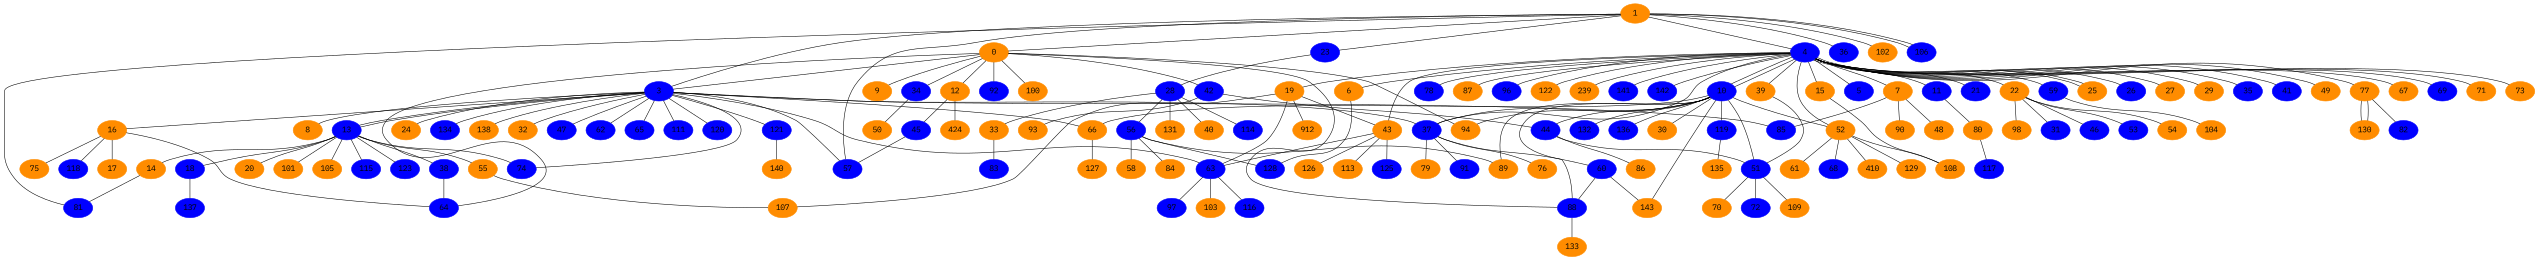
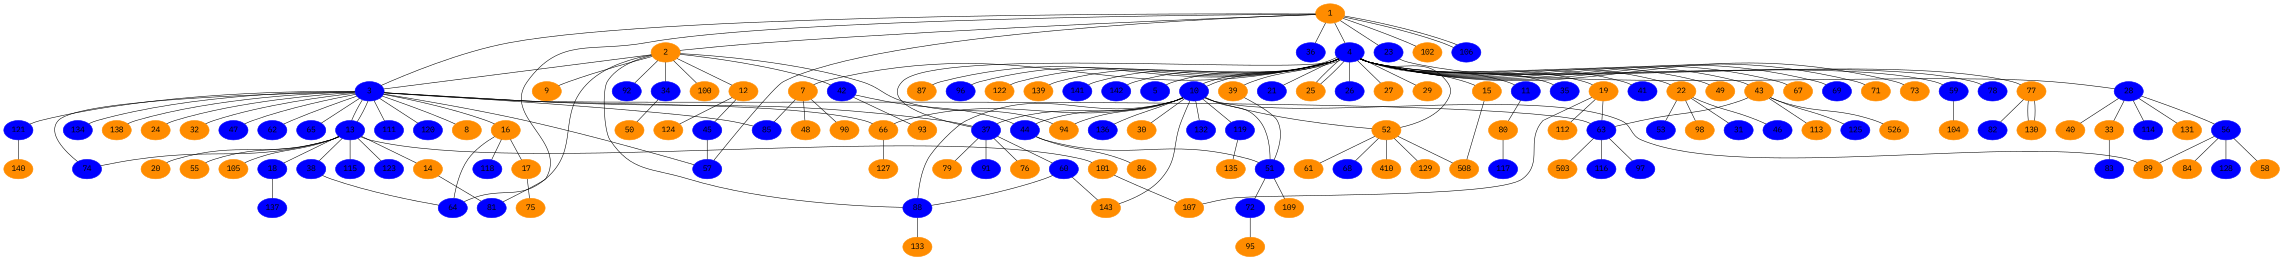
node "0": label "0" -> "2"
node "6": removed
node "239": label "239" -> "139"
edge "19" -- "43": removed
node "424": label "424" -> "124"
node "912": label "912" -> "112"
node "54": removed
edge "16" -- "75": now "17" -- "75"
node "126": label "126" -> "526"
node "108": label "108" -> "508"
edge "55" -- "107": now "101" -- "107"
node "103": label "103" -> "503"
node "70": removed
node "95": added
